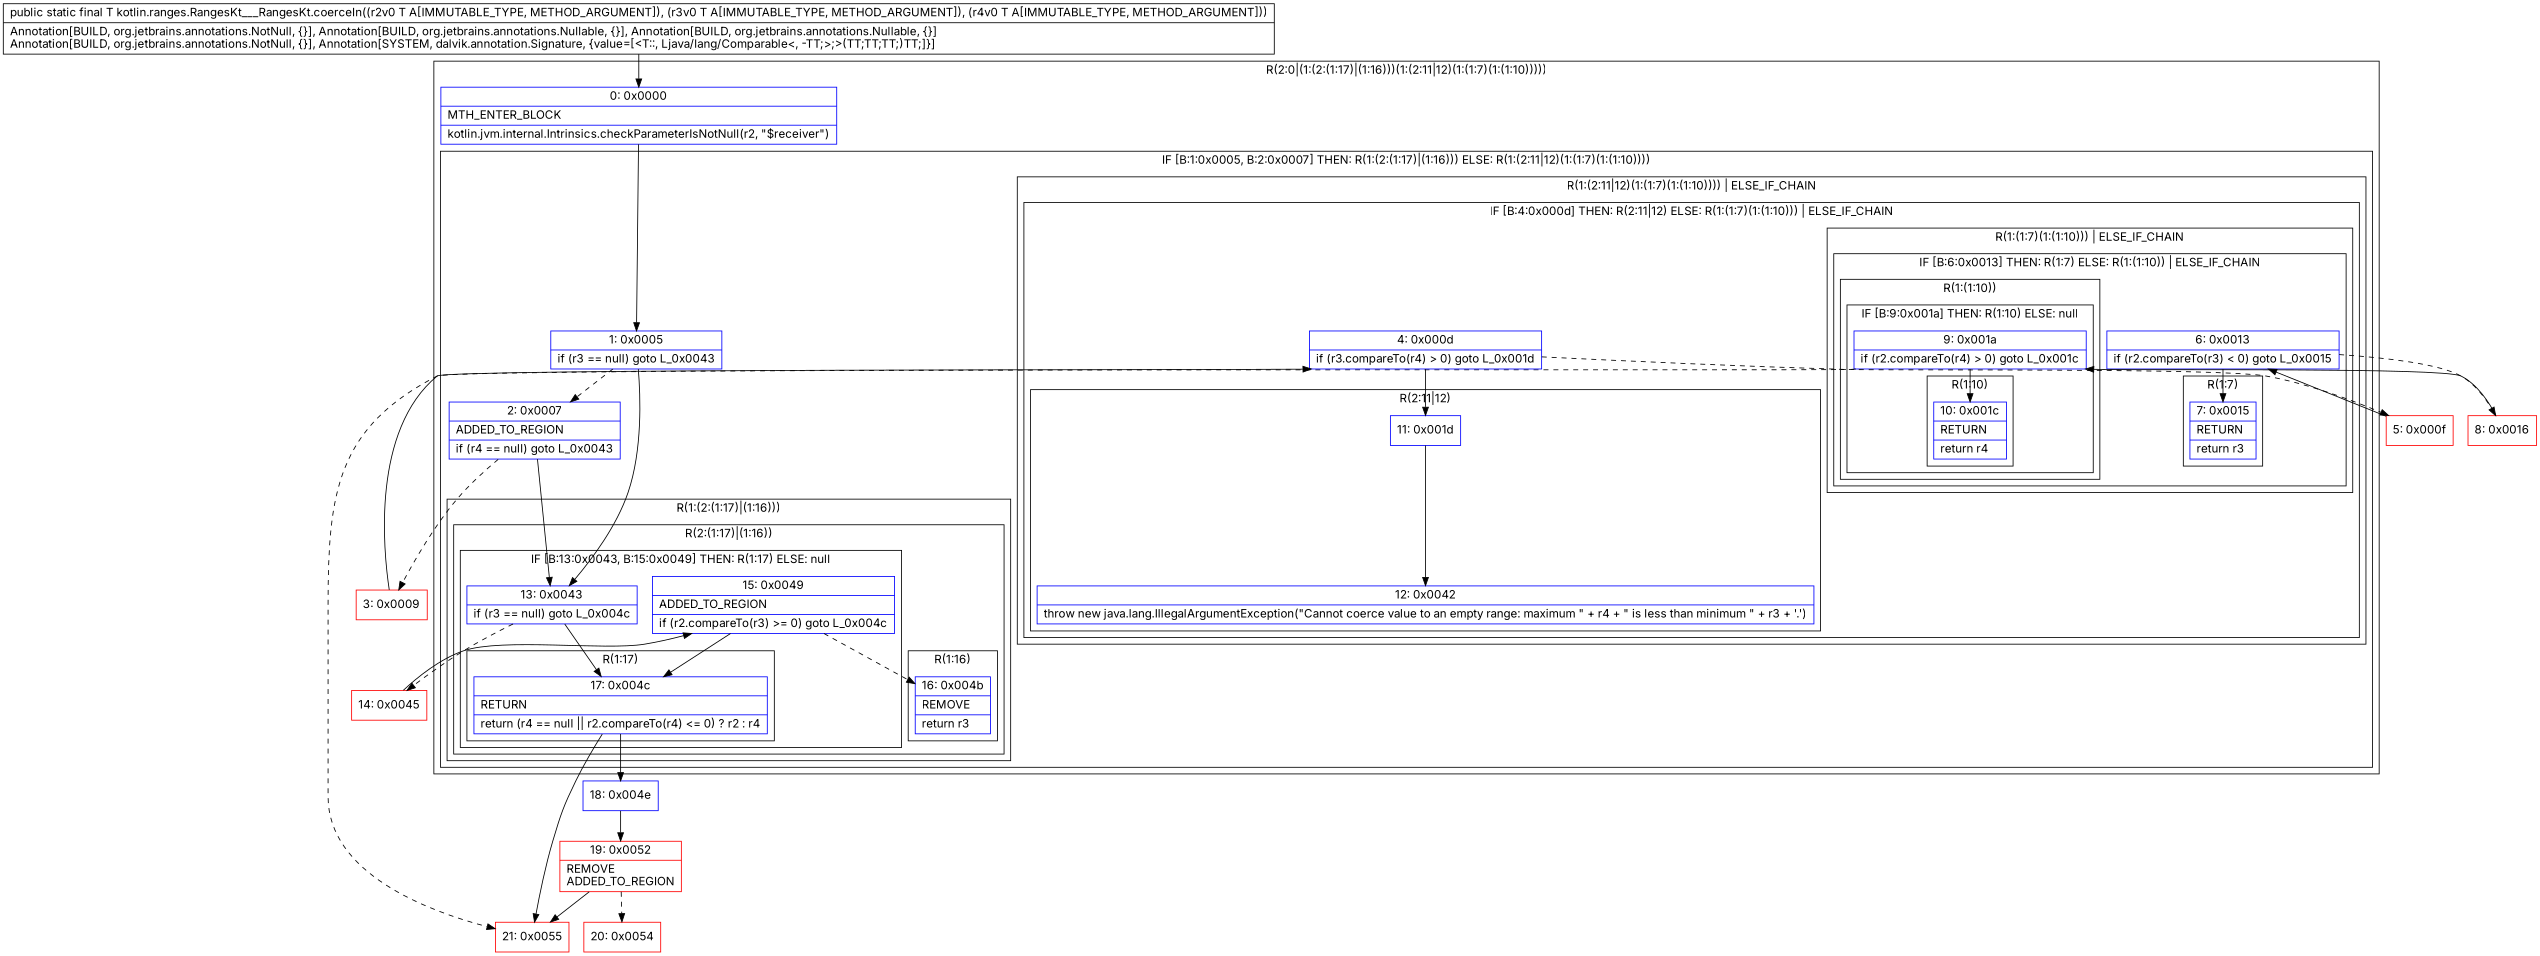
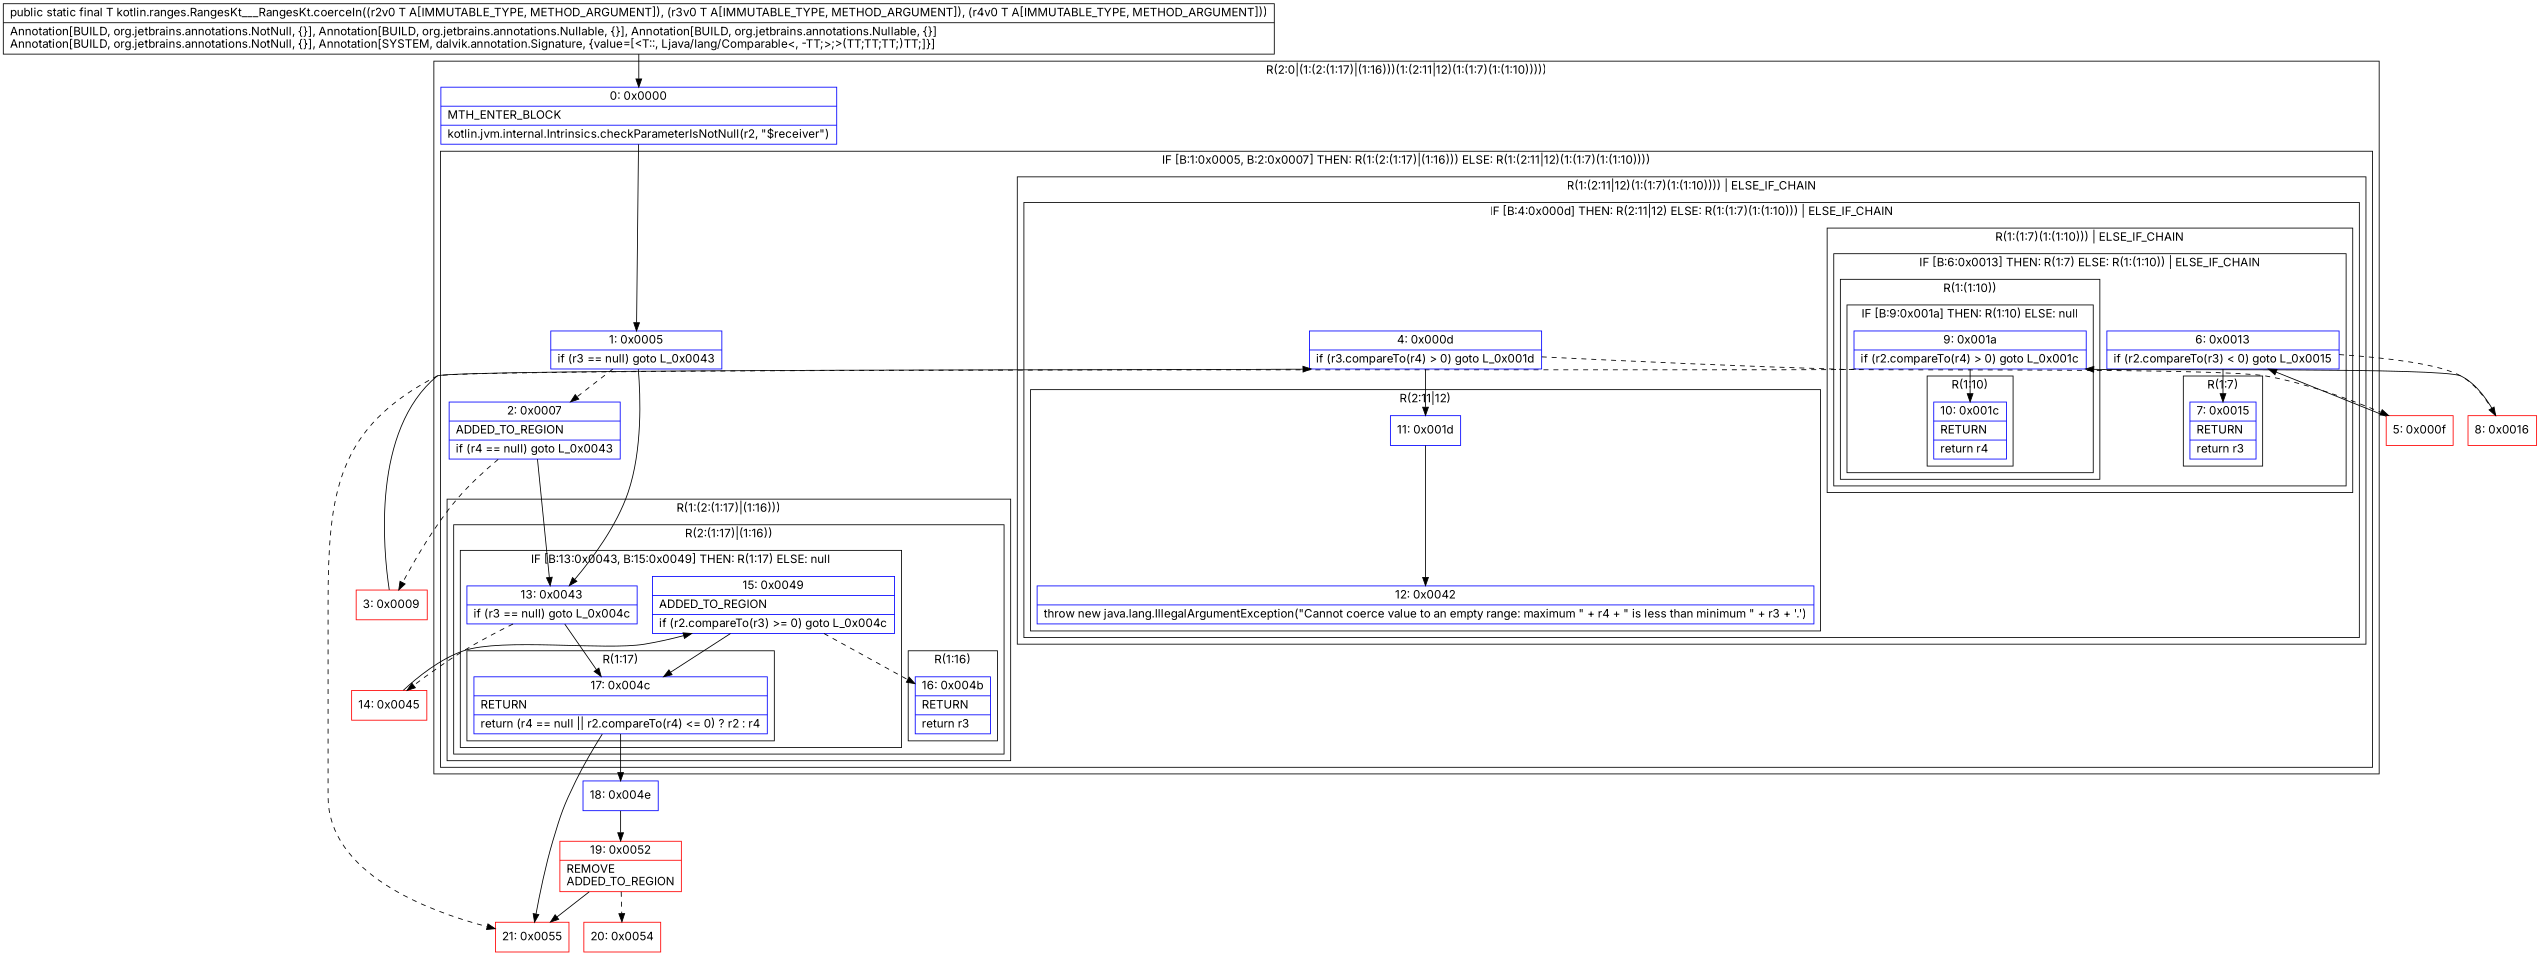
node "16: 0x004b": text "REMOVE" -> "RETURN"
